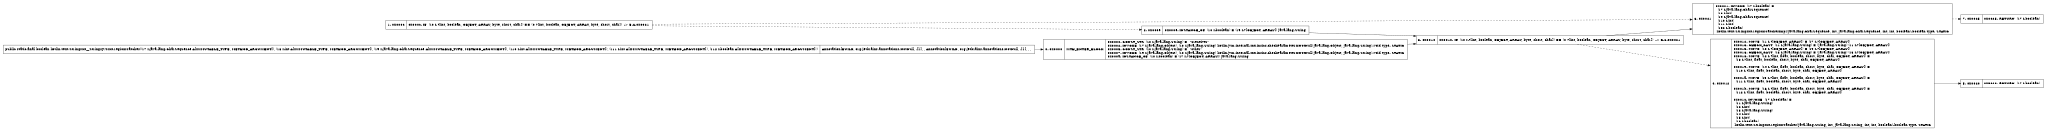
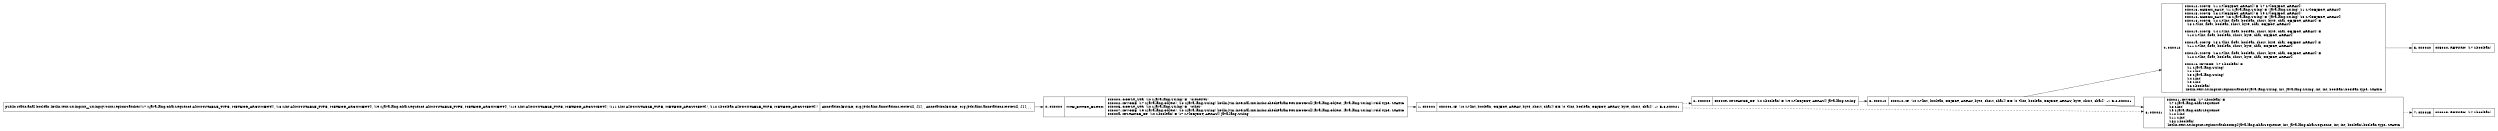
edge "0: 0x0000" -> "3: 0x0010": now "0: 0x0000" -> "1: 0x000c"
edge "3: 0x0010" -> "4: 0x0012": style dashed -> solid
